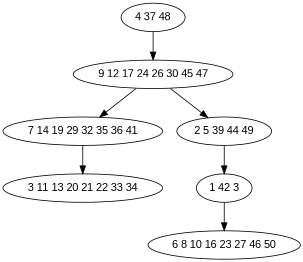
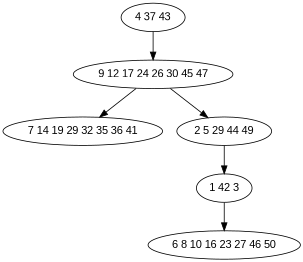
node "4 37 48": label "4 37 48" -> "4 37 43"
node "2 5 39 44 49": label "2 5 39 44 49" -> "2 5 29 44 49"
node "3 11 13 20 21 22 33 34": removed
